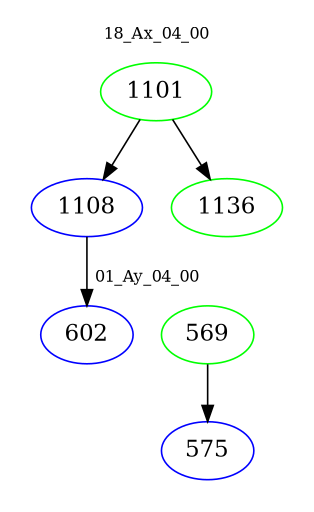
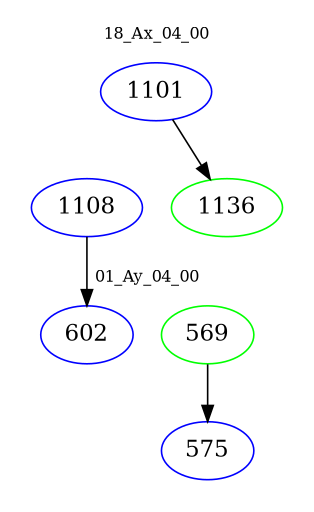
node "1101": color green -> blue
edge "1101" -> "1108": removed
